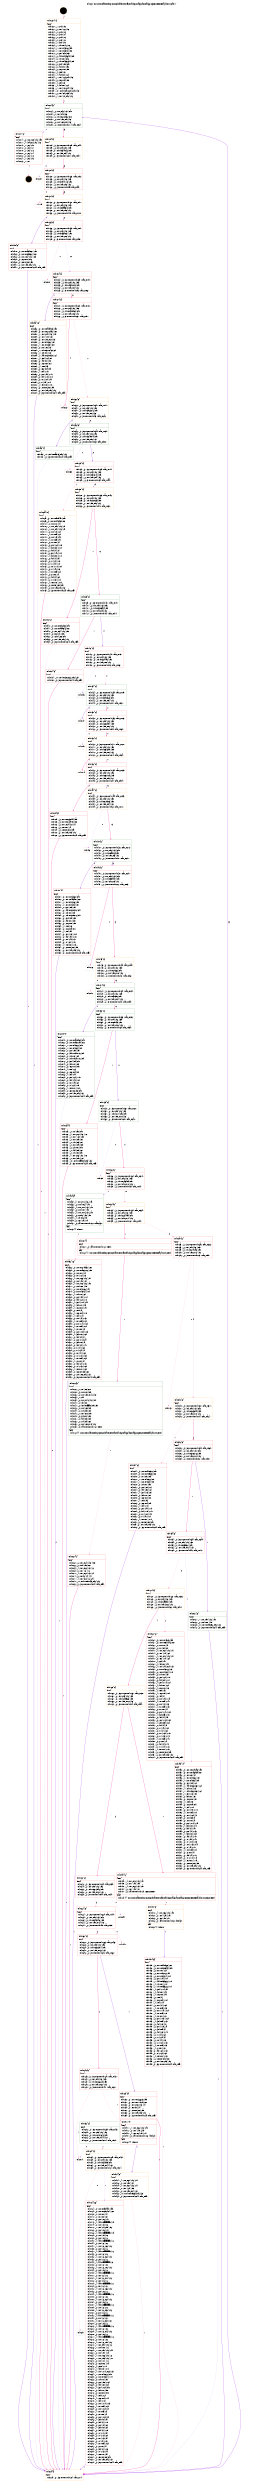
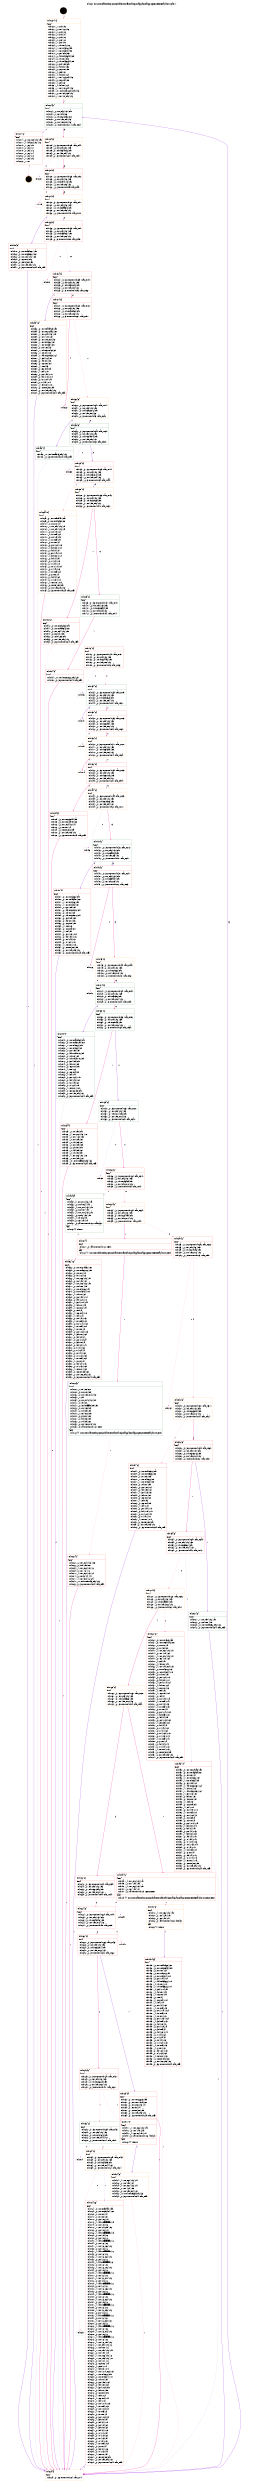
edge "0x4013fc [28]" -> "0x401418 [28]": removed, label "17"
edge "0x40169c [28]" -> "0x40201d": now "0x40169c [28]" -> "0x4016b8 [28]"
